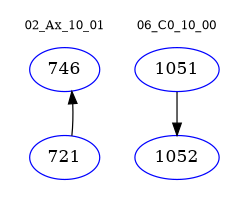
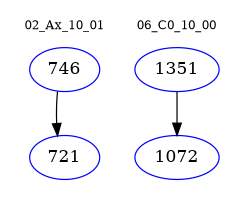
node "1051": label "1051" -> "1351"
edge "721" -> "746": reversed
node "1052": label "1052" -> "1072"
